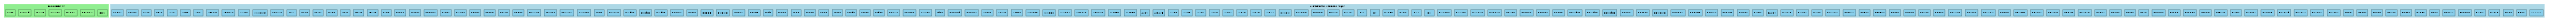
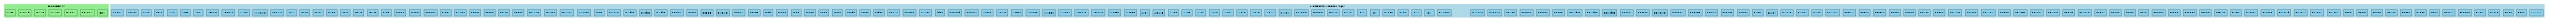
node "DWNLT2": removed
